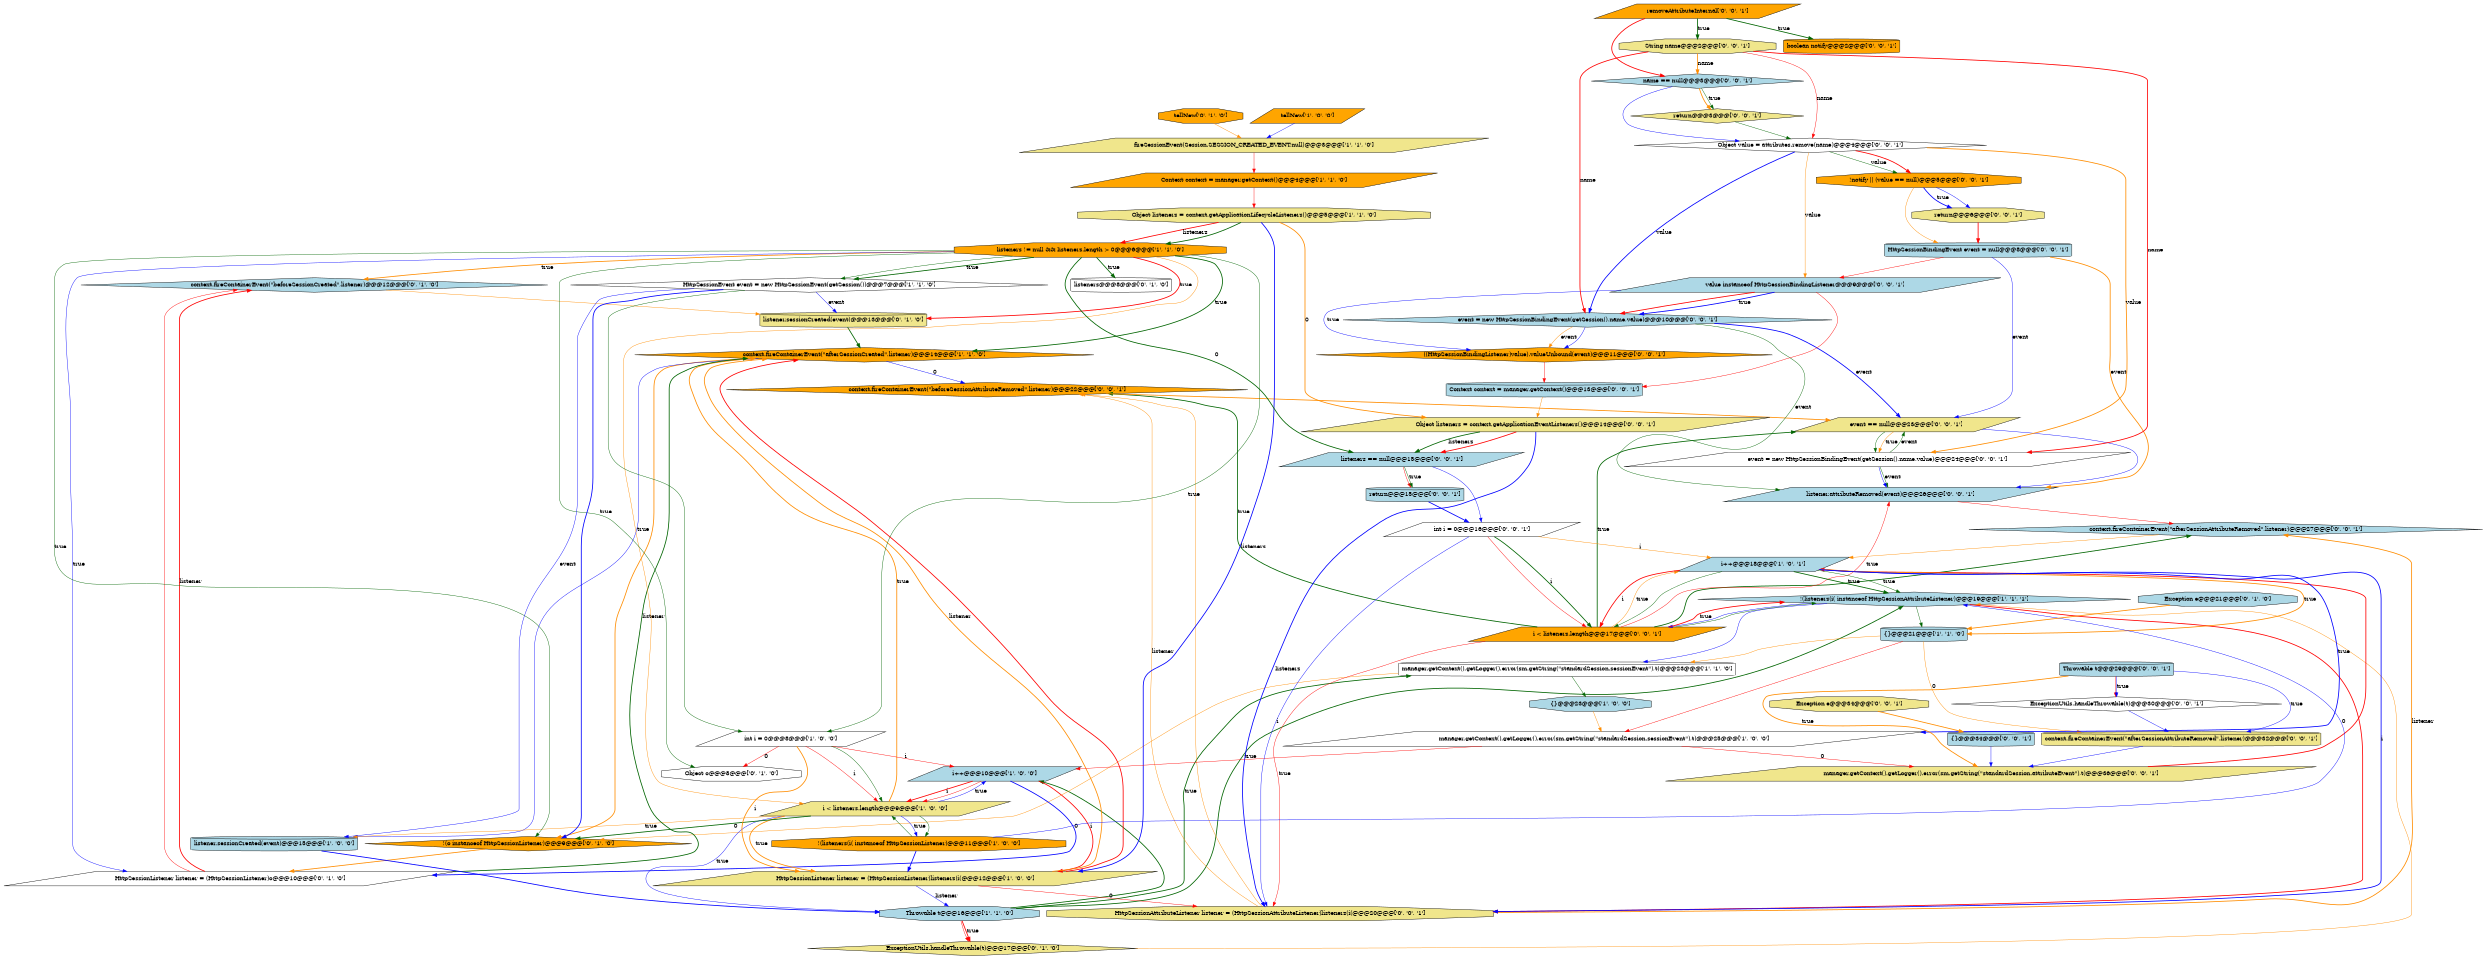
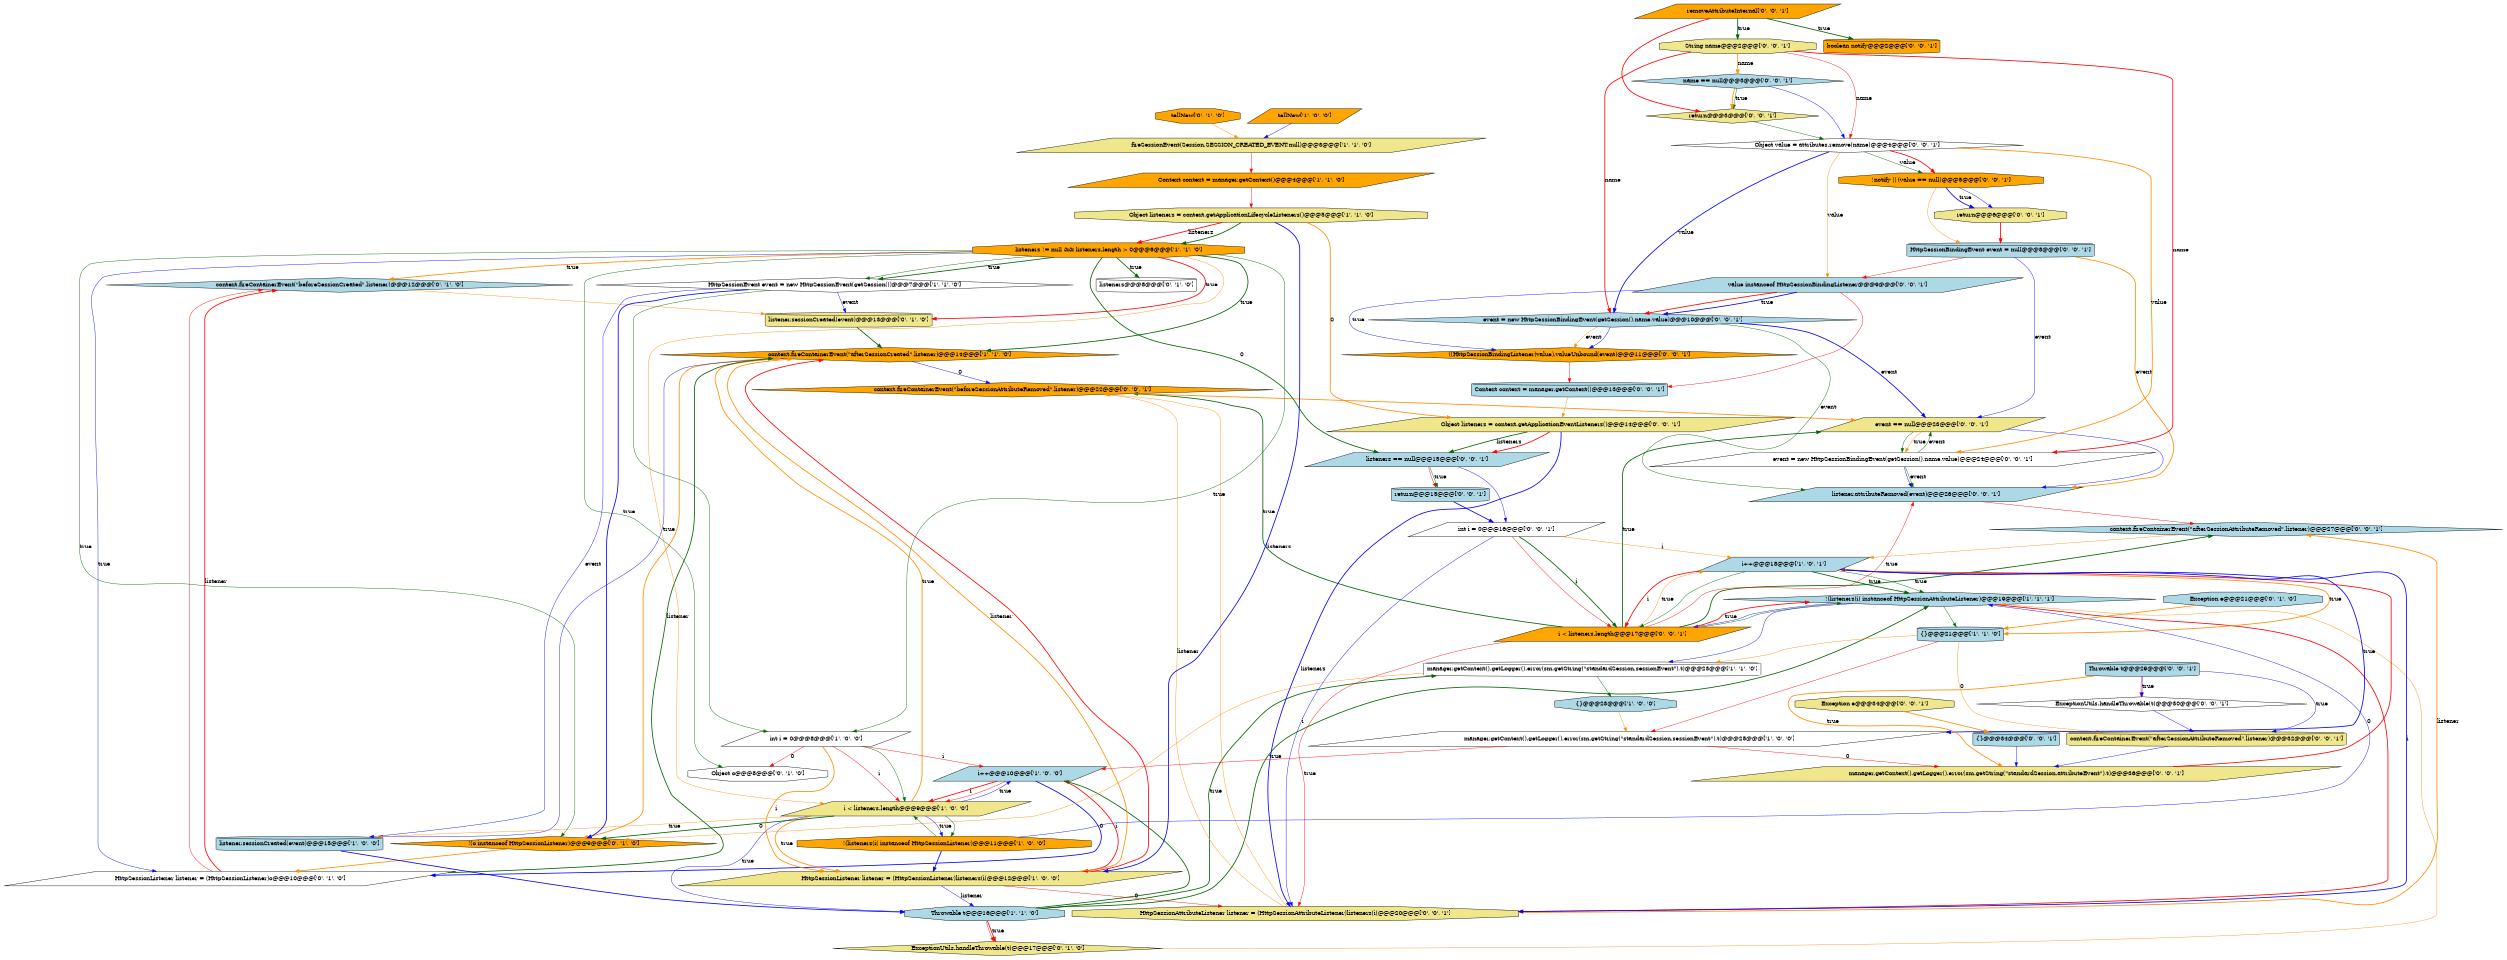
edge "removeAttributeInternal['0', '0', '1']" -> "name == null@@@3@@@['0', '0', '1']": now "removeAttributeInternal['0', '0', '1']" -> "return@@@3@@@['0', '0', '1']"
